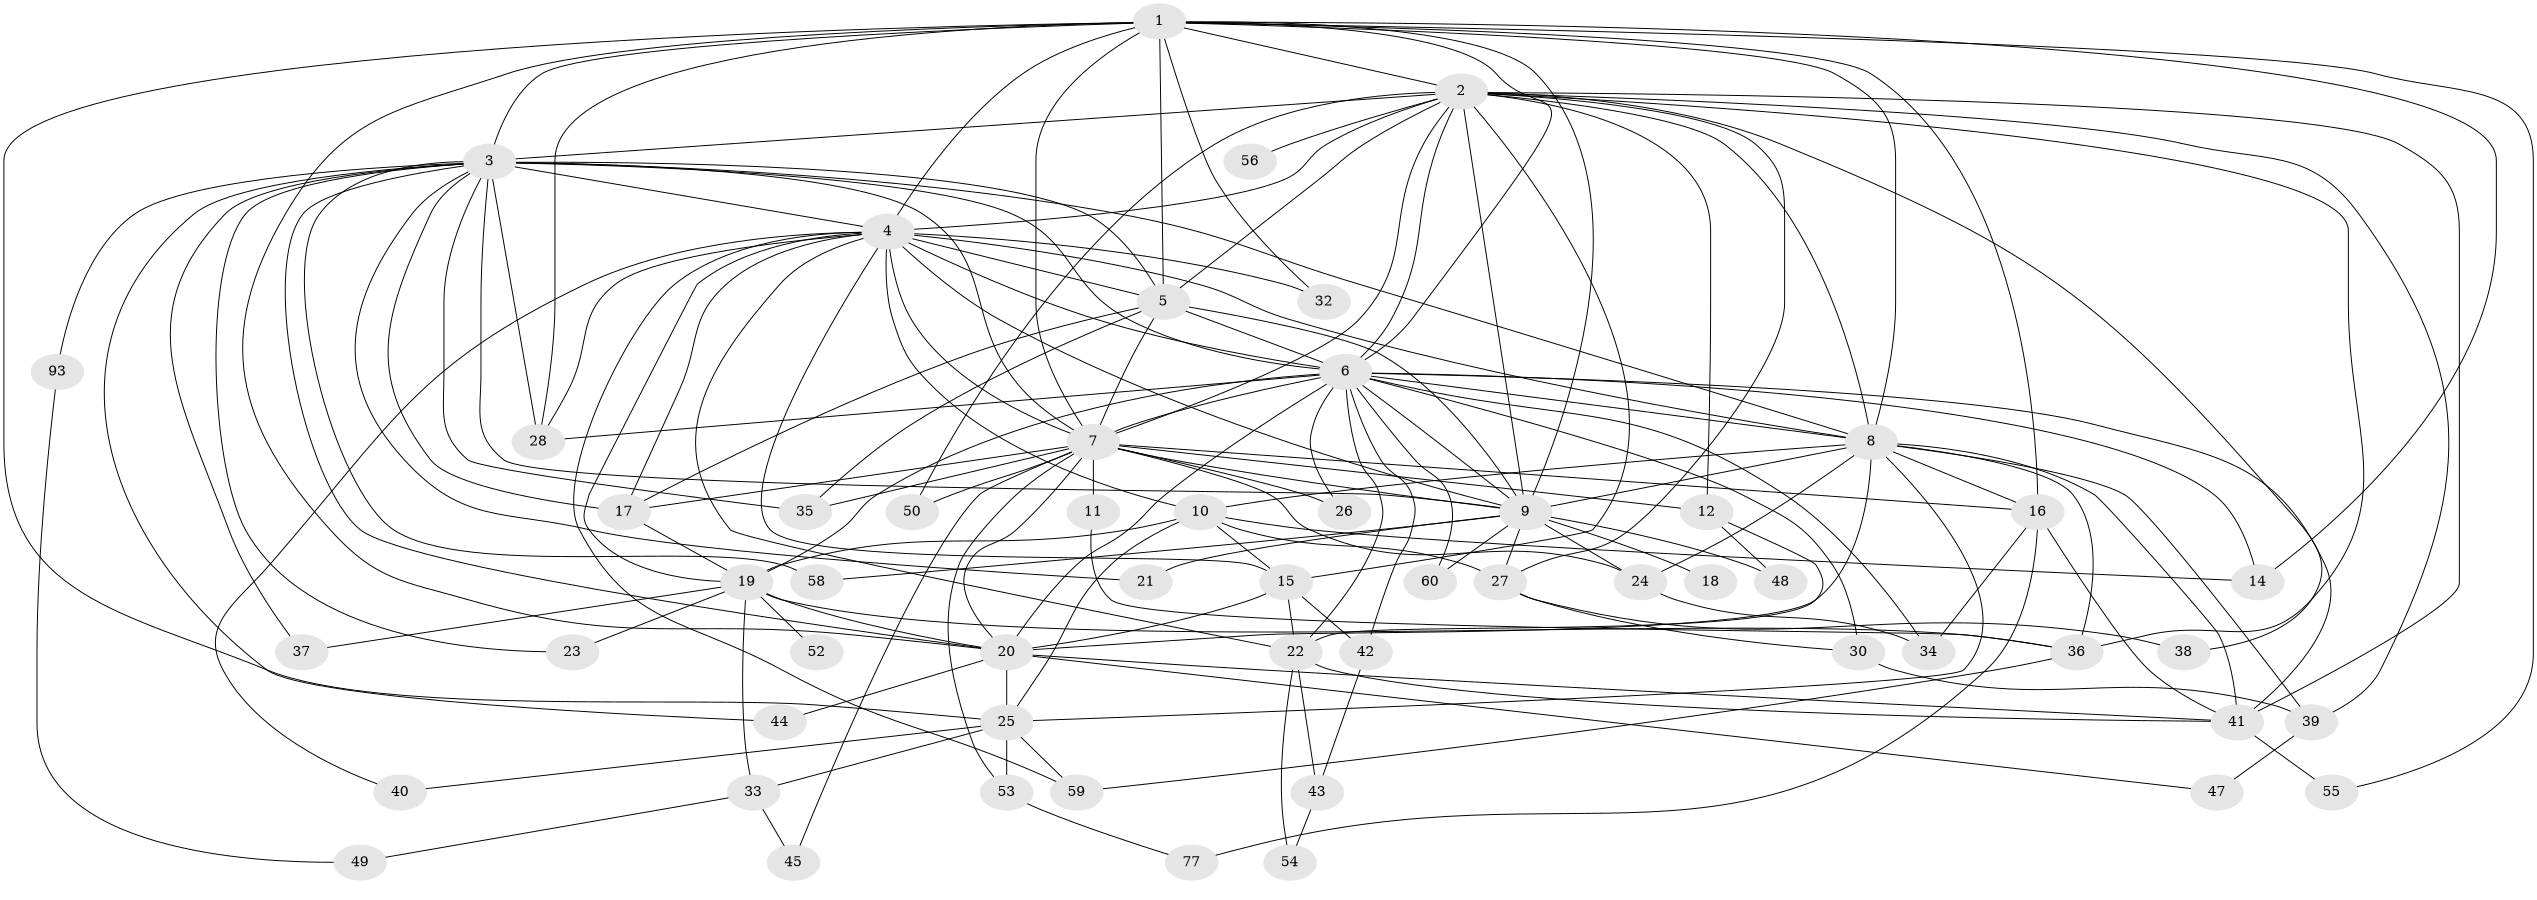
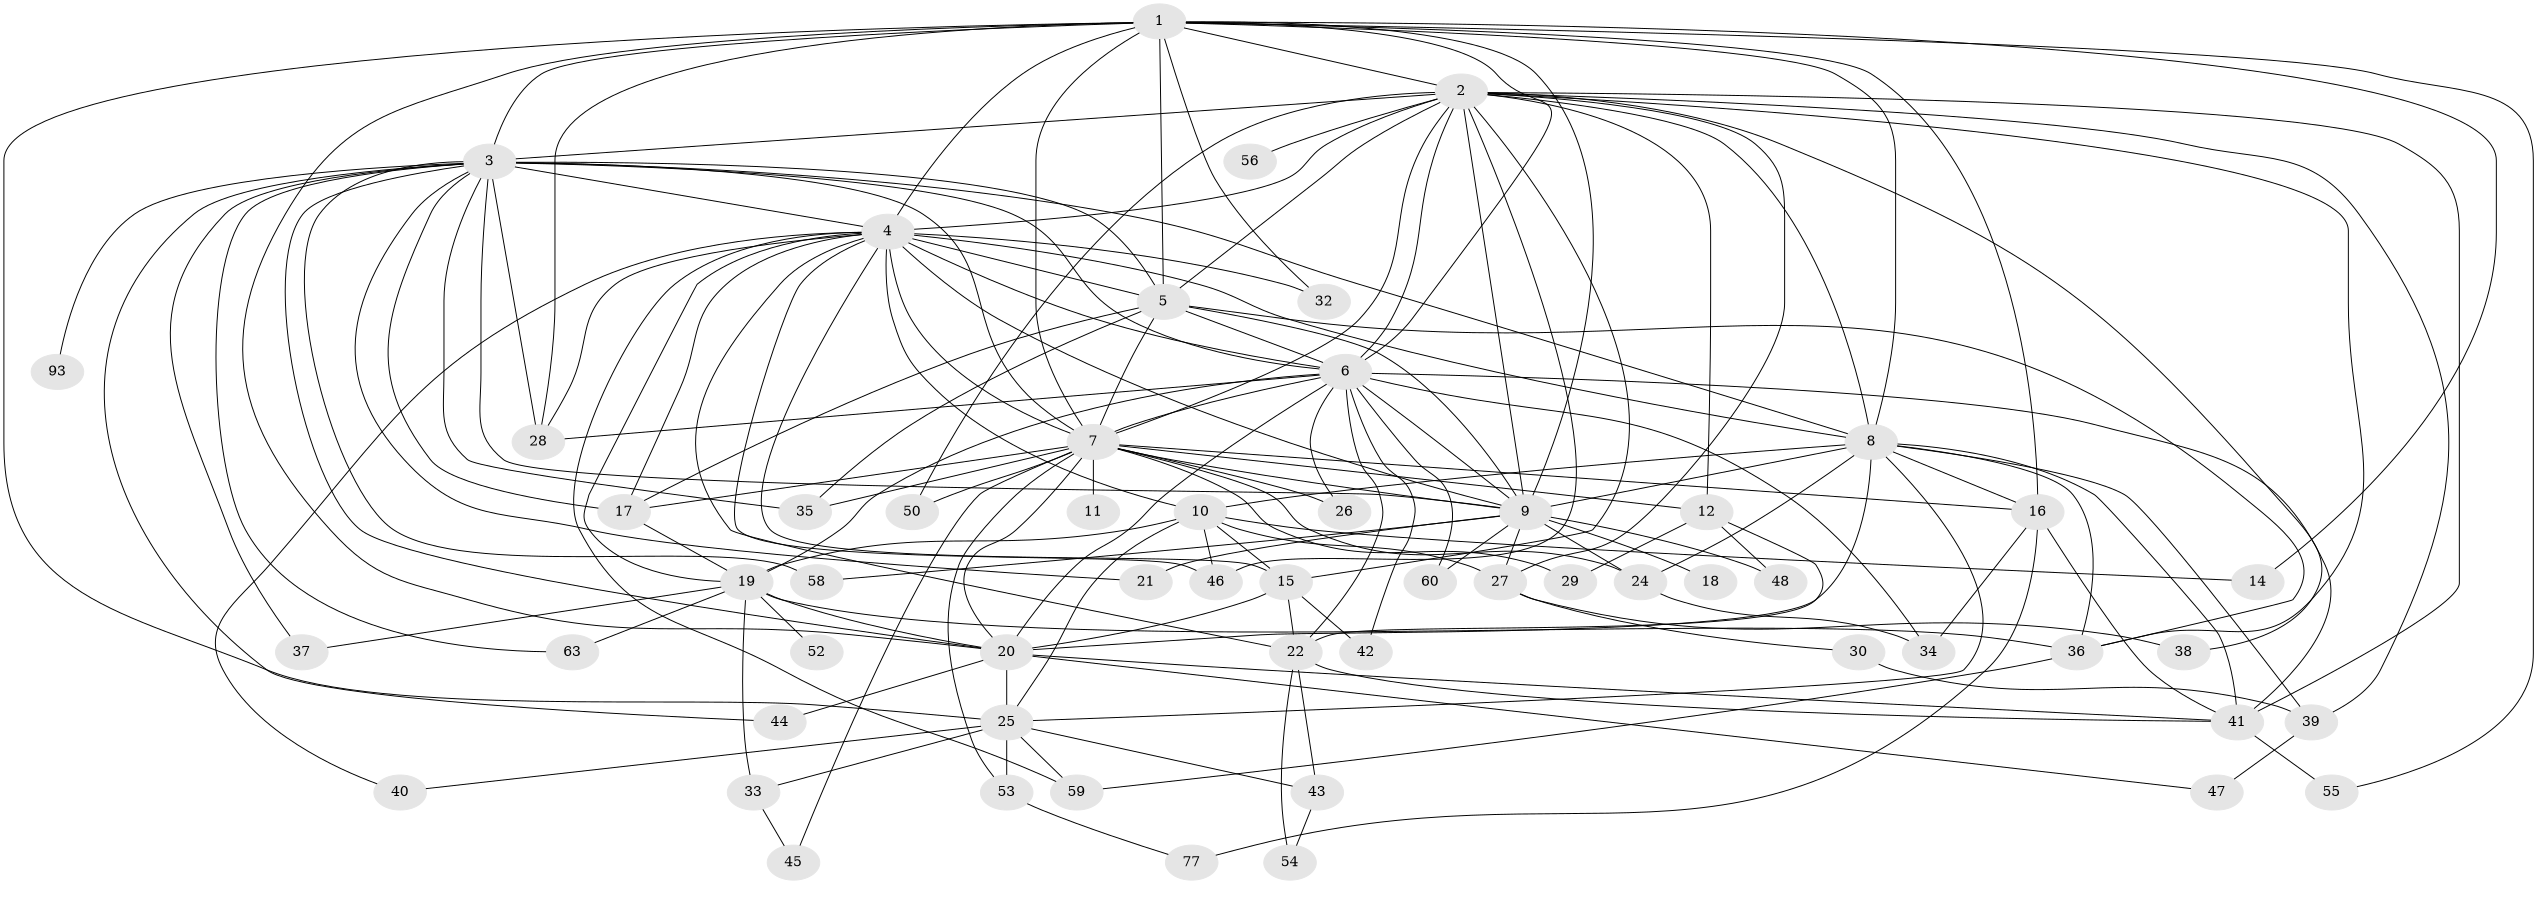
edge "6" -- "14": removed
edge "6" -- "8": removed
edge "6" -- "30": removed
node "46": added
node "29": added
edge "11" -- "36": now "5" -- "36"
node "23": label "23" -> "63"
edge "42" -- "43": now "25" -- "43"
node "49": removed
